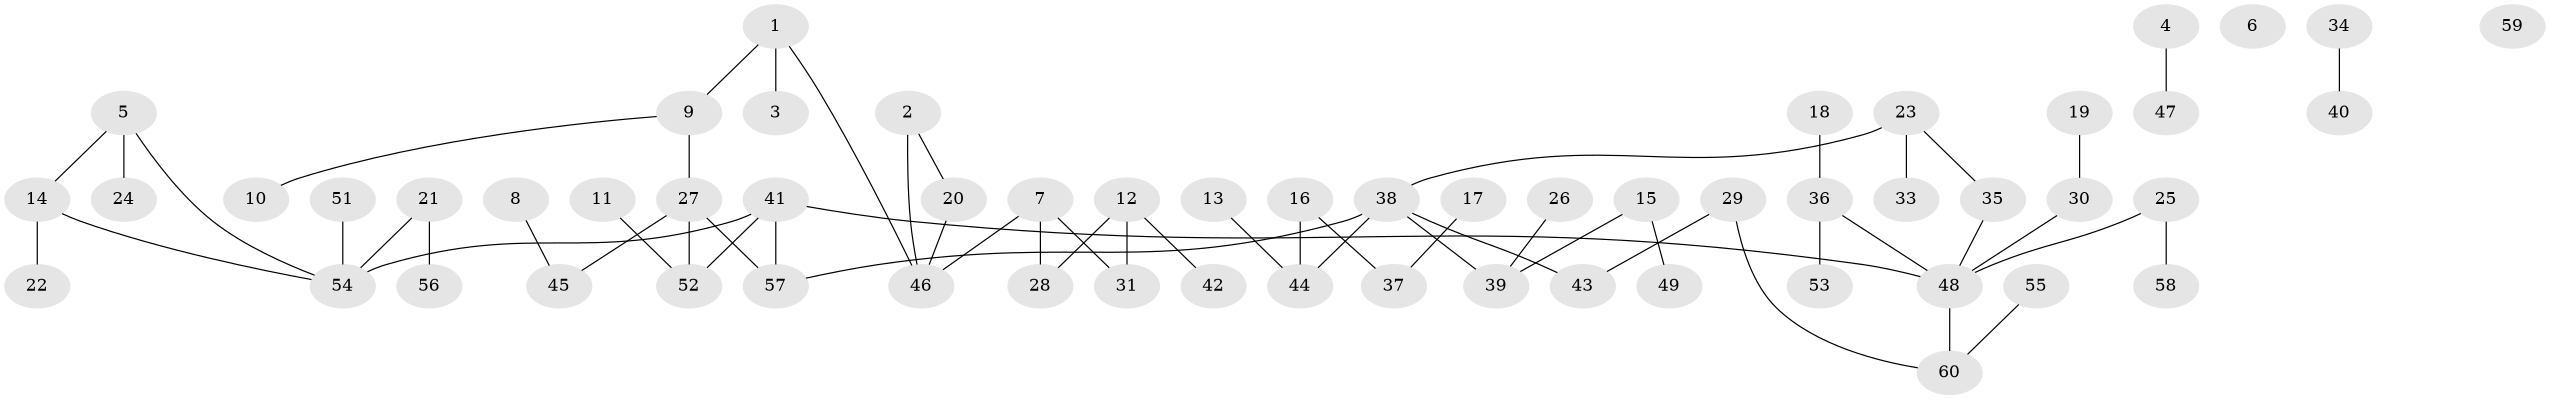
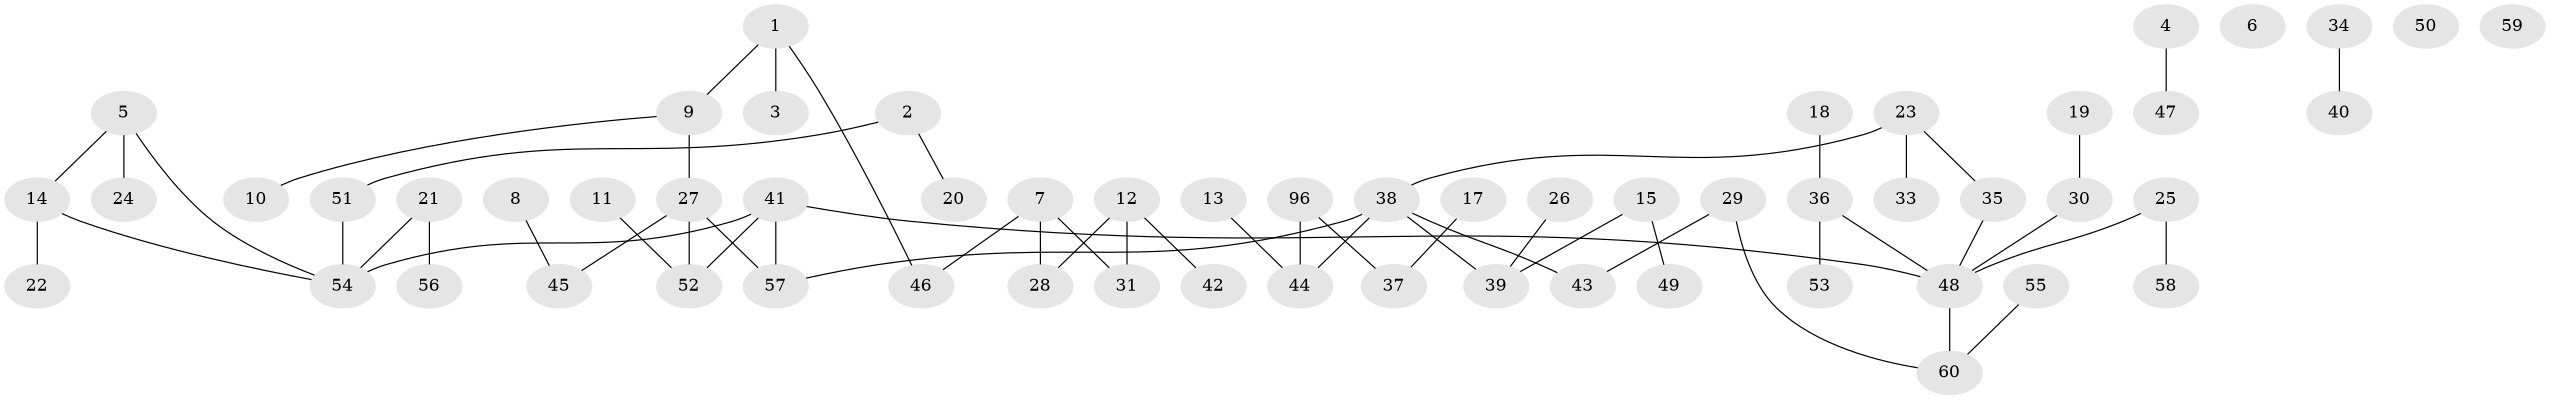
node "50": added
edge "2" -- "46": now "2" -- "51"
node "16": label "16" -> "96"
edge "20" -- "46": removed
